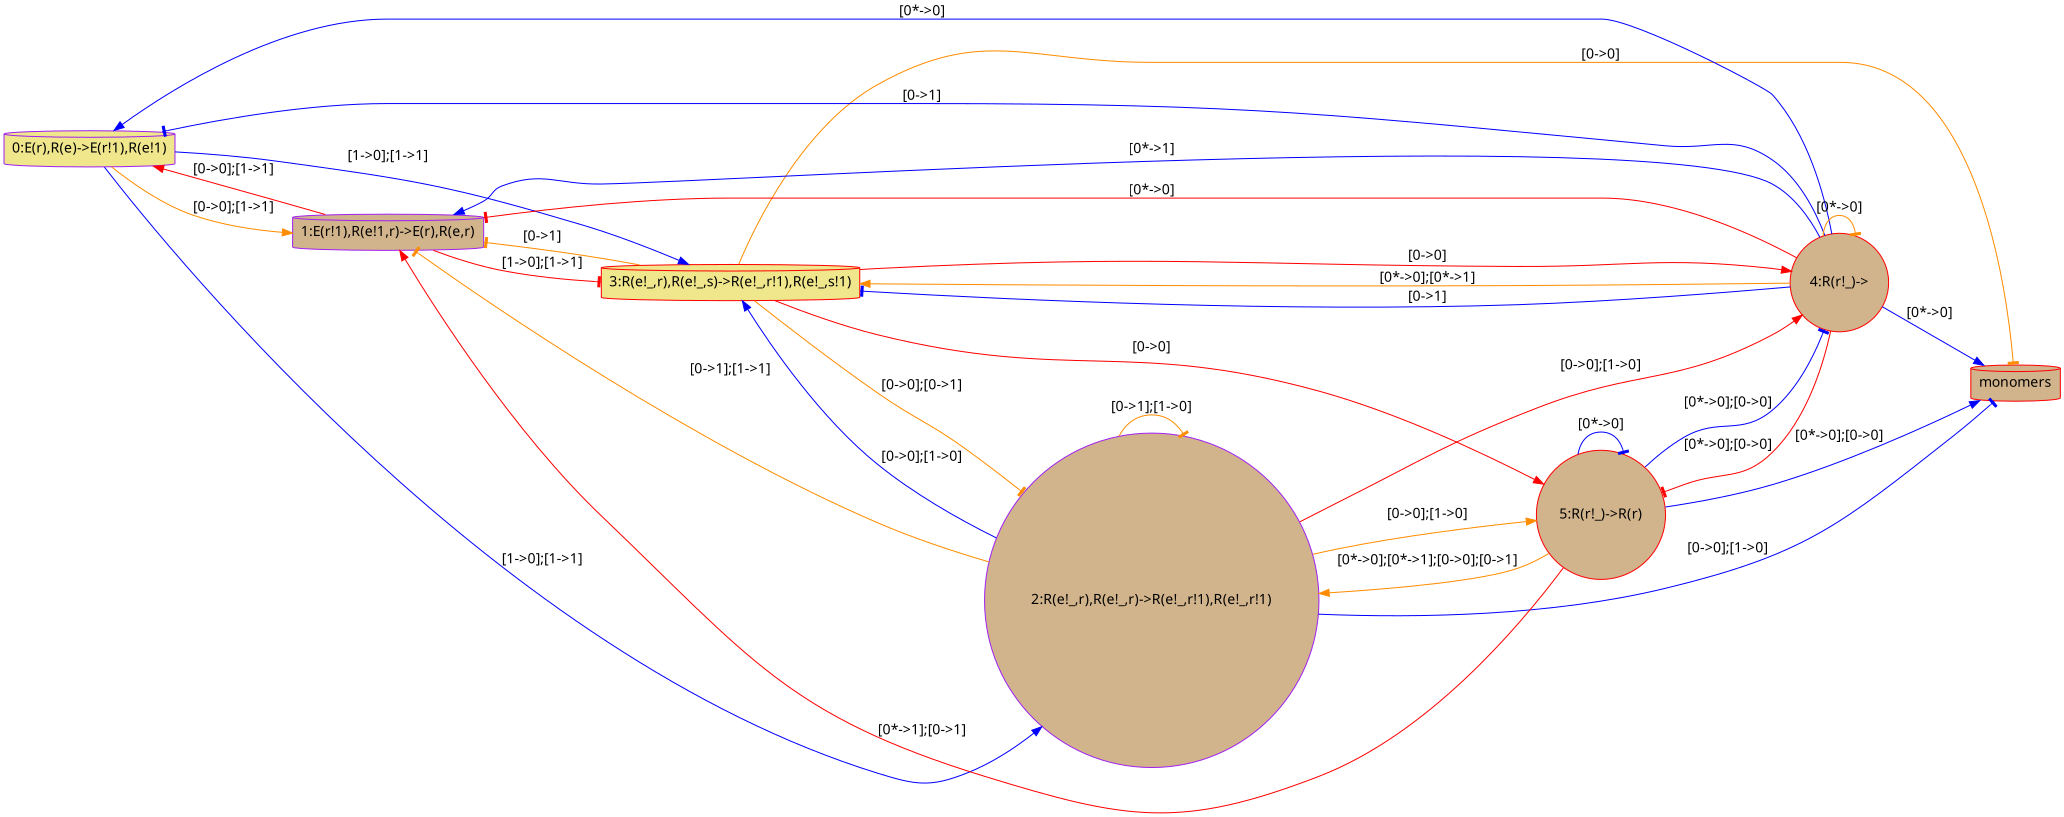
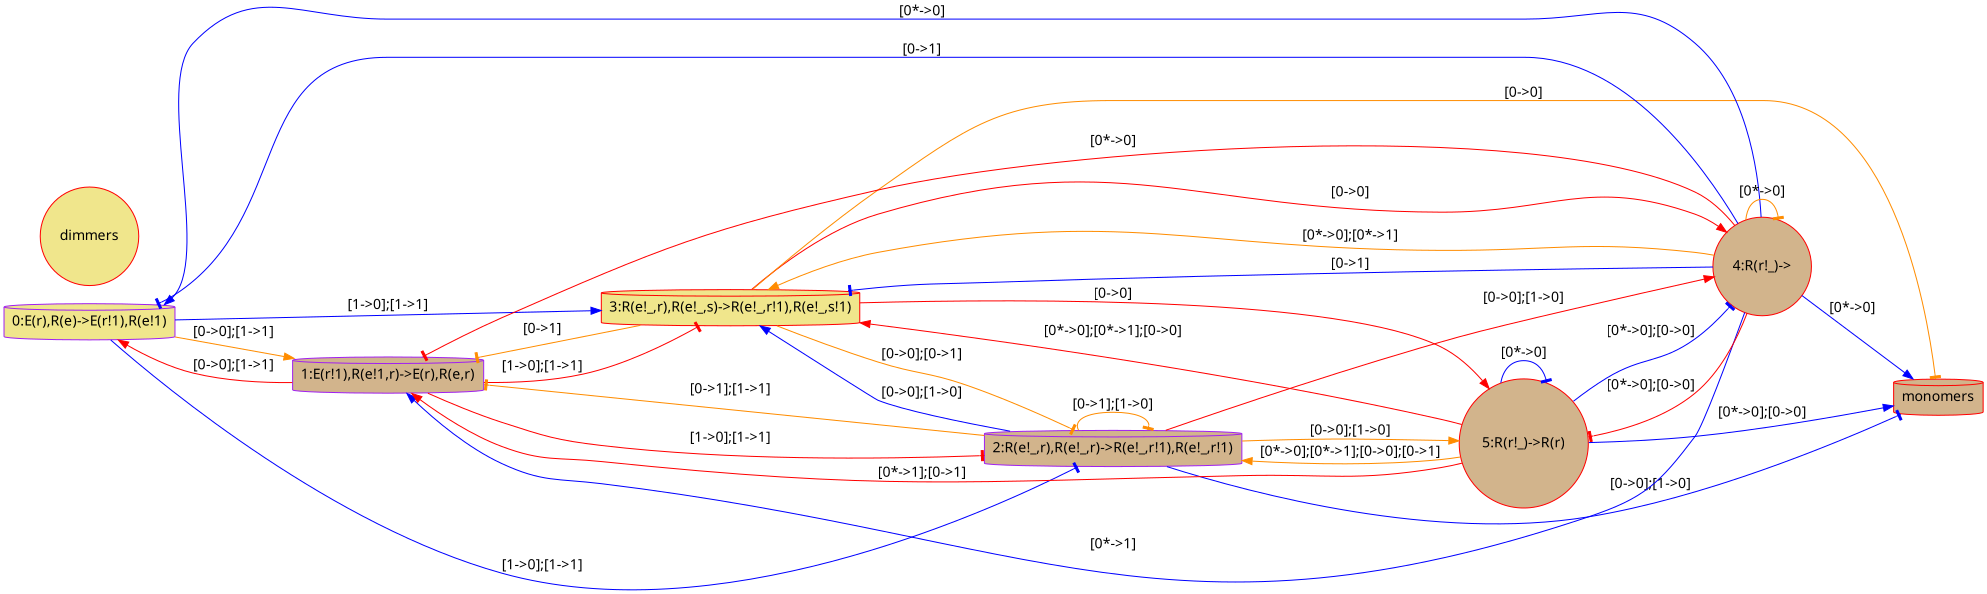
node "dimmers": added
edge "5:R(r!_)->R(r)" -> "3:R(e!_,r),R(e!_,s)->R(e!_,r!1),R(e!_,s!1)": added, label "[0*->0];[0*->1];[0->0]"
edge "1:E(r!1),R(e!1,r)->E(r),R(e,r)" -> "2:R(e!_,r),R(e!_,r)->R(e!_,r!1),R(e!_,r!1)": added, label "[1->0];[1->1]"
edge "0:E(r),R(e)->E(r!1),R(e!1)" -> "2:R(e!_,r),R(e!_,r)->R(e!_,r!1),R(e!_,r!1)": arrowhead normal -> tee
node "2:R(e!_,r),R(e!_,r)->R(e!_,r!1),R(e!_,r!1)": shape circle -> cylinder
